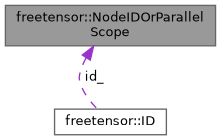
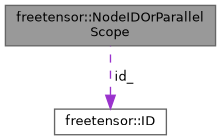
edge "freetensor::ID" -> "freetensor::NodeIDOrParallel Scope": reversed
